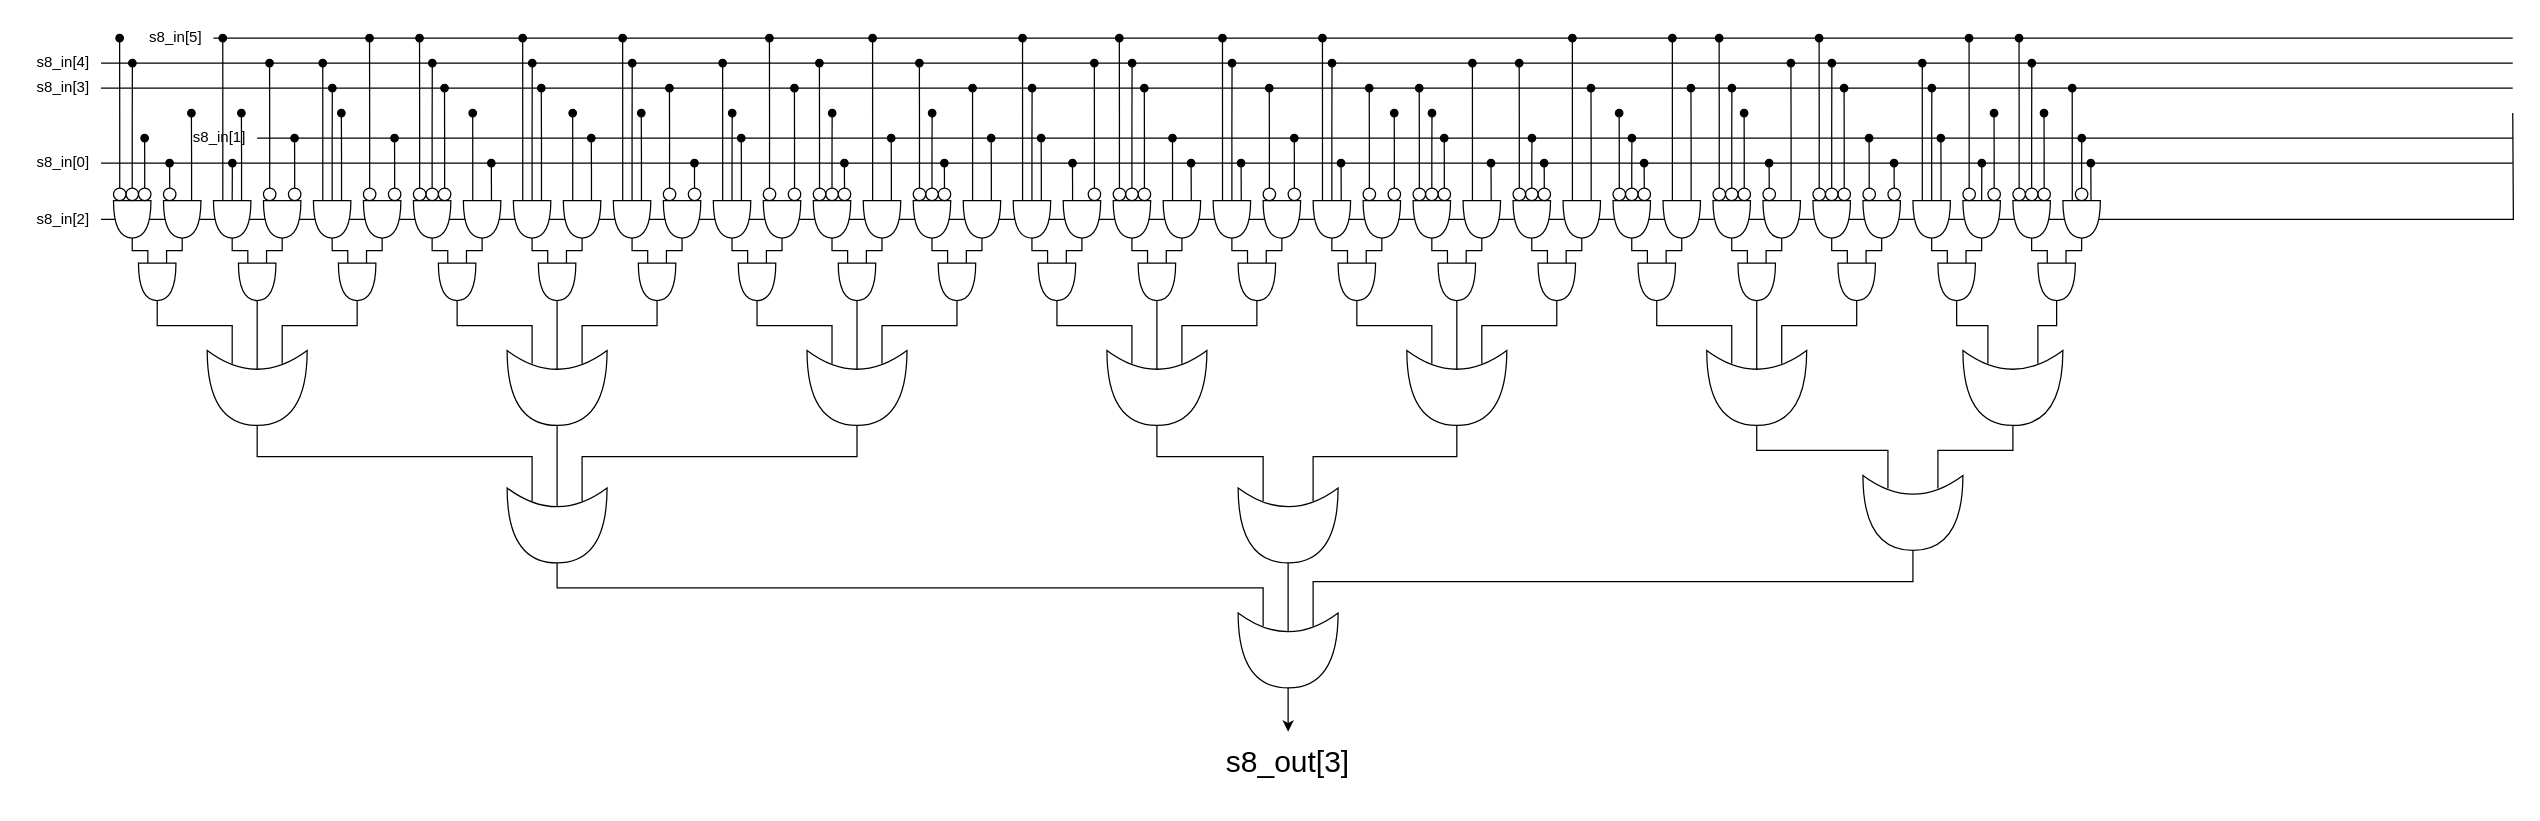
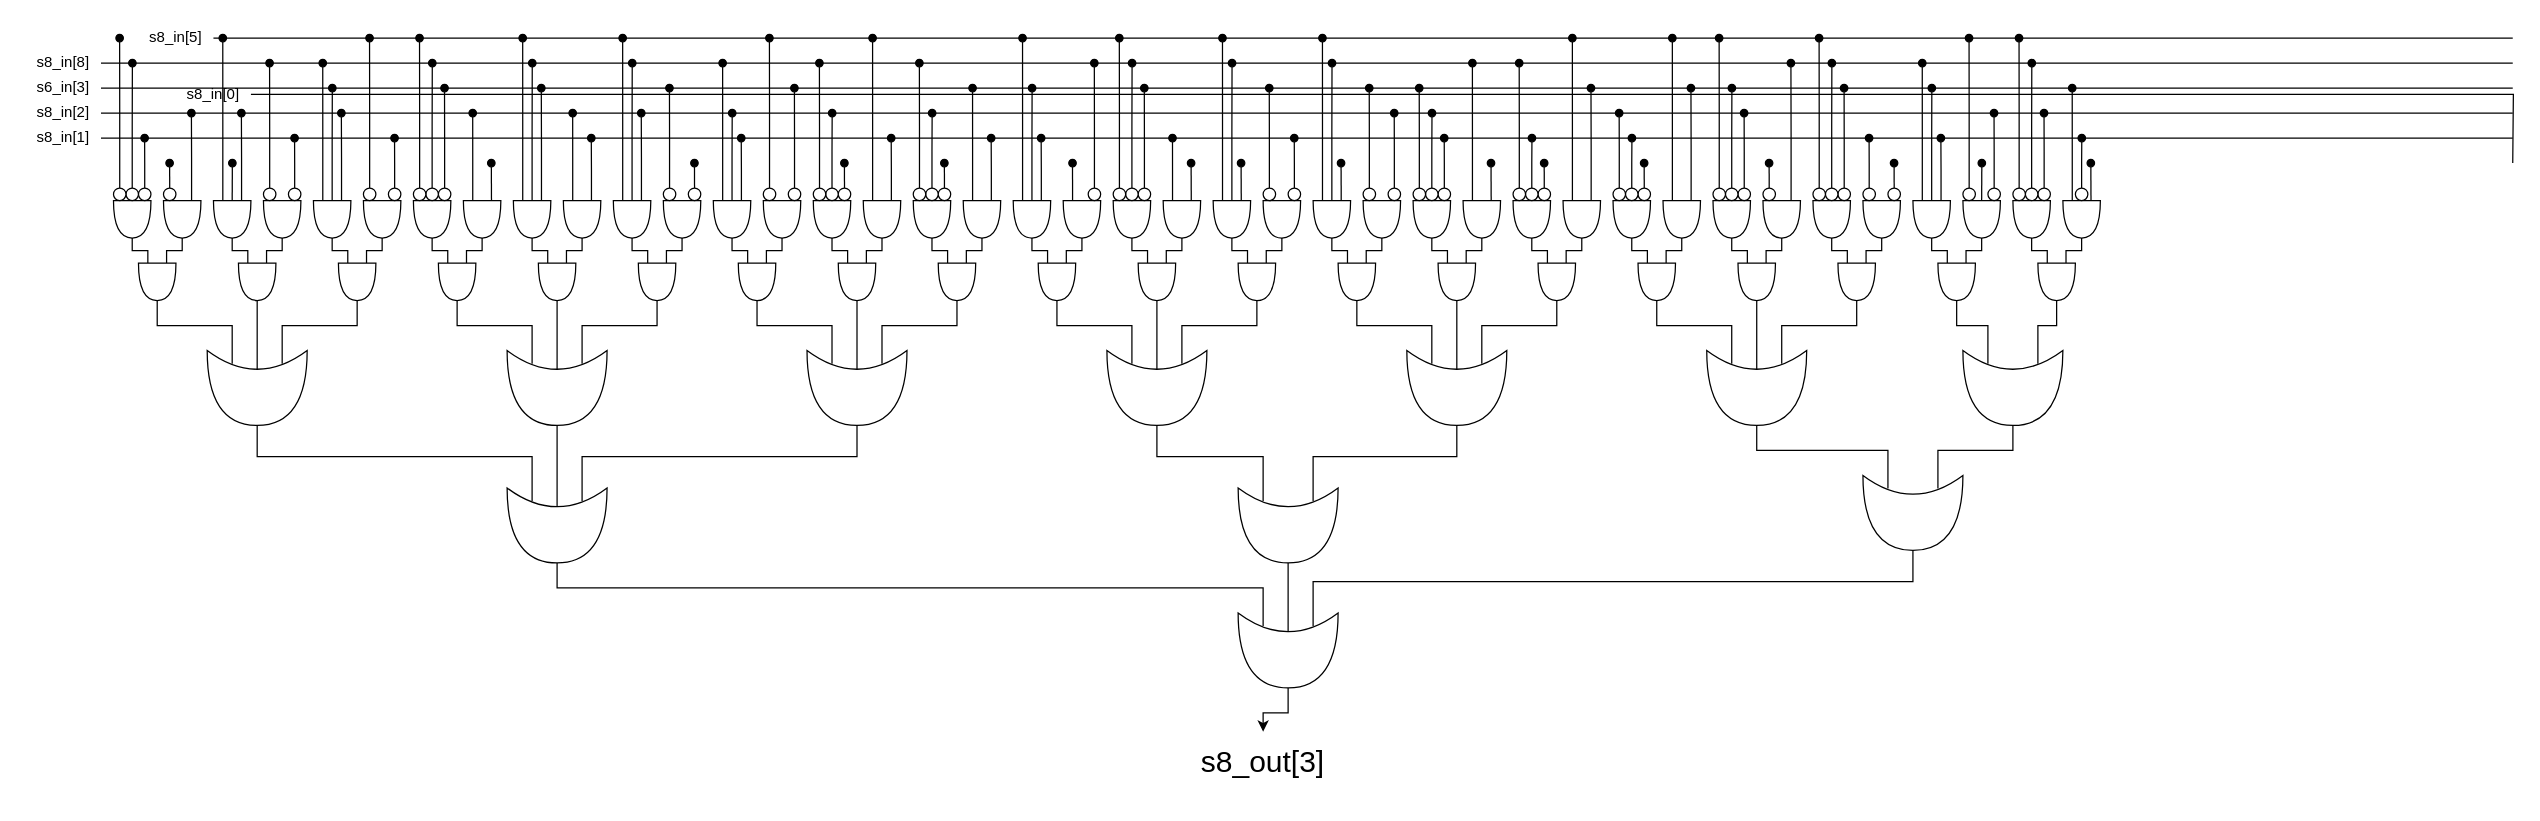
node "s8_in[4]": label "s8_in[4]" -> "s8_in[8]"
node "s8_in[3]": label "s8_in[3]" -> "s6_in[3]"
node "s8_in[1]": moved (219, 138) -> (63, 138)
node "s8_in[0]": moved (63, 163) -> (213, 94)
node "s8_in[2]": moved (63, 219) -> (63, 113)
node "s8_out[3]": moved (1288, 763) -> (1263, 763)
